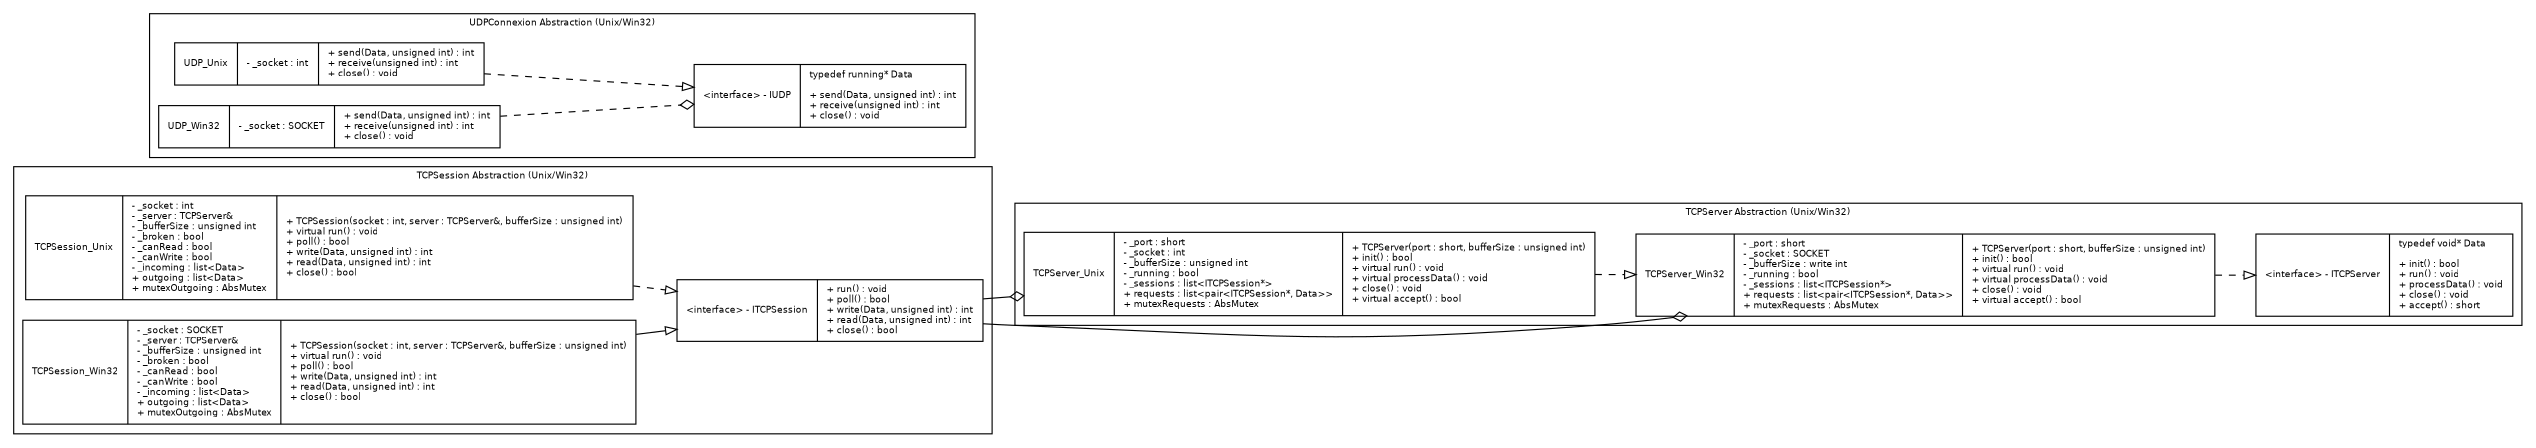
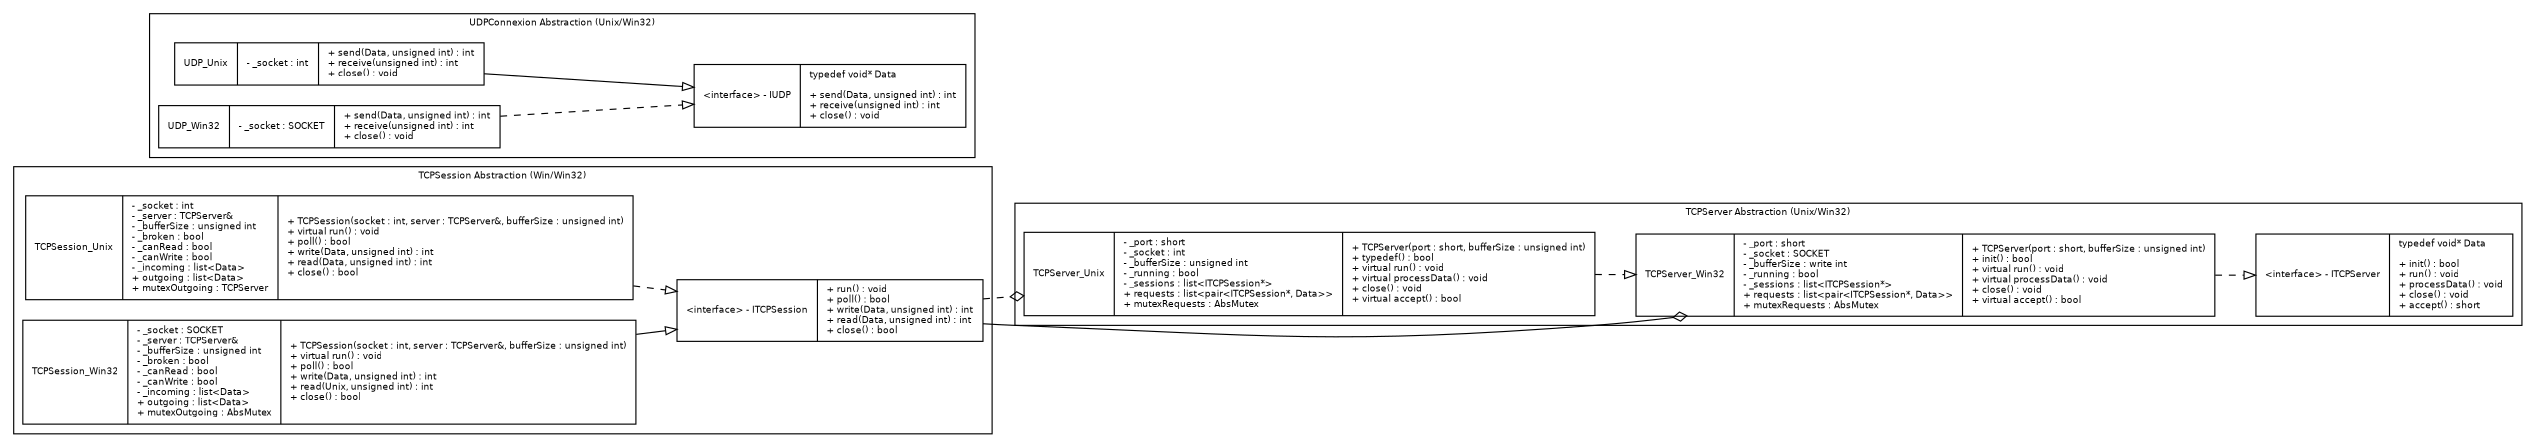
node "<interface> - IUDP": text "typedef running* Data" -> "typedef void* Data"
edge "UDP_Unix" -> "<interface> - IUDP": style dashed -> solid
edge "UDP_Win32" -> "<interface> - IUDP": arrowhead odiamond -> onormal
cluster "TCPSession Abstraction (Unix/Win32)": label "TCPSession Abstraction (Unix/Win32)" -> "TCPSession Abstraction (Win/Win32)"
node "TCPServer_Unix": text "+ init() : bool" -> "+ typedef() : bool"
node "TCPSession_Unix": text "+ mutexOutgoing : AbsMutex" -> "+ mutexOutgoing : TCPServer"
edge "<interface> - ITCPSession" -> "TCPServer_Unix": style solid -> dashed
node "TCPSession_Win32": text "+ read(Data, unsigned int) : int" -> "+ read(Unix, unsigned int) : int"
